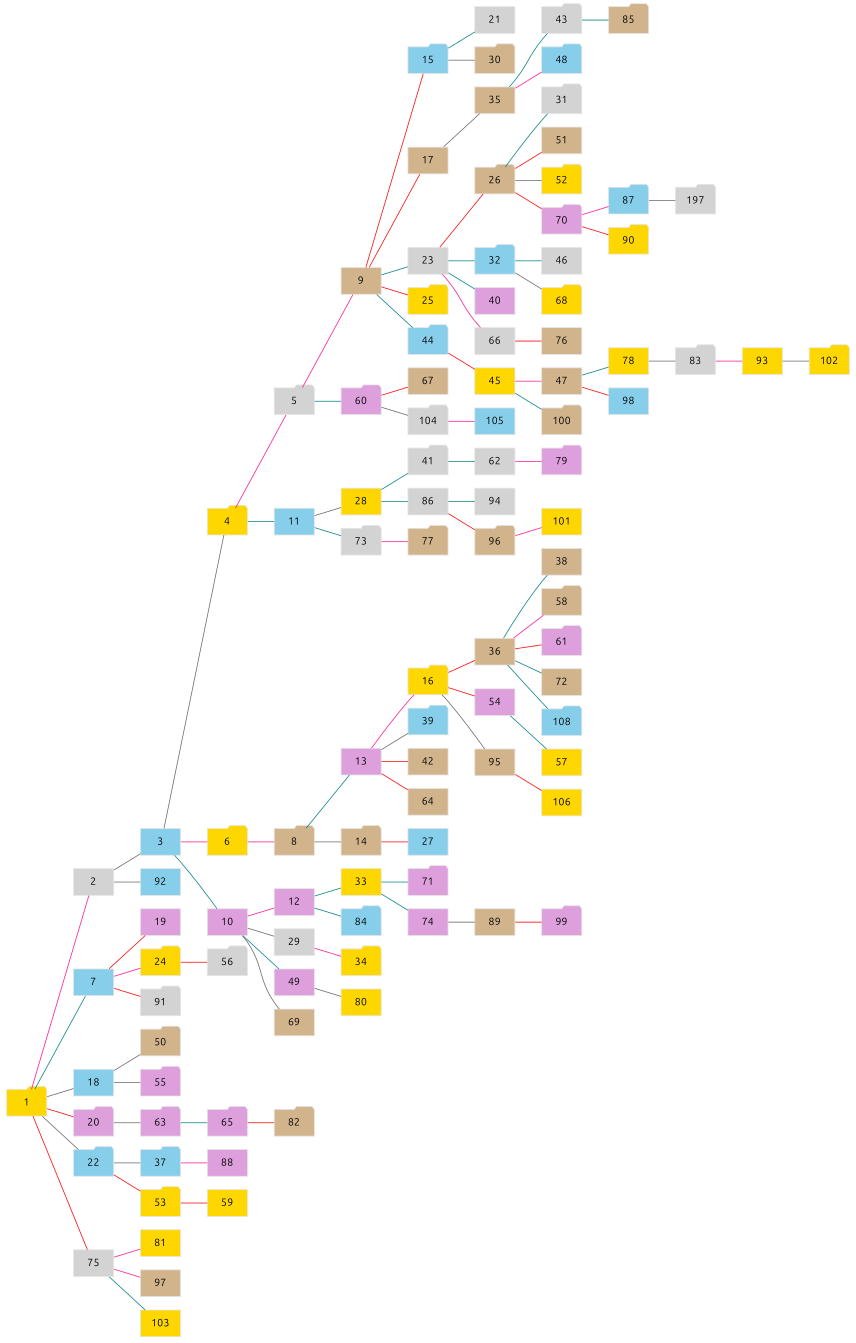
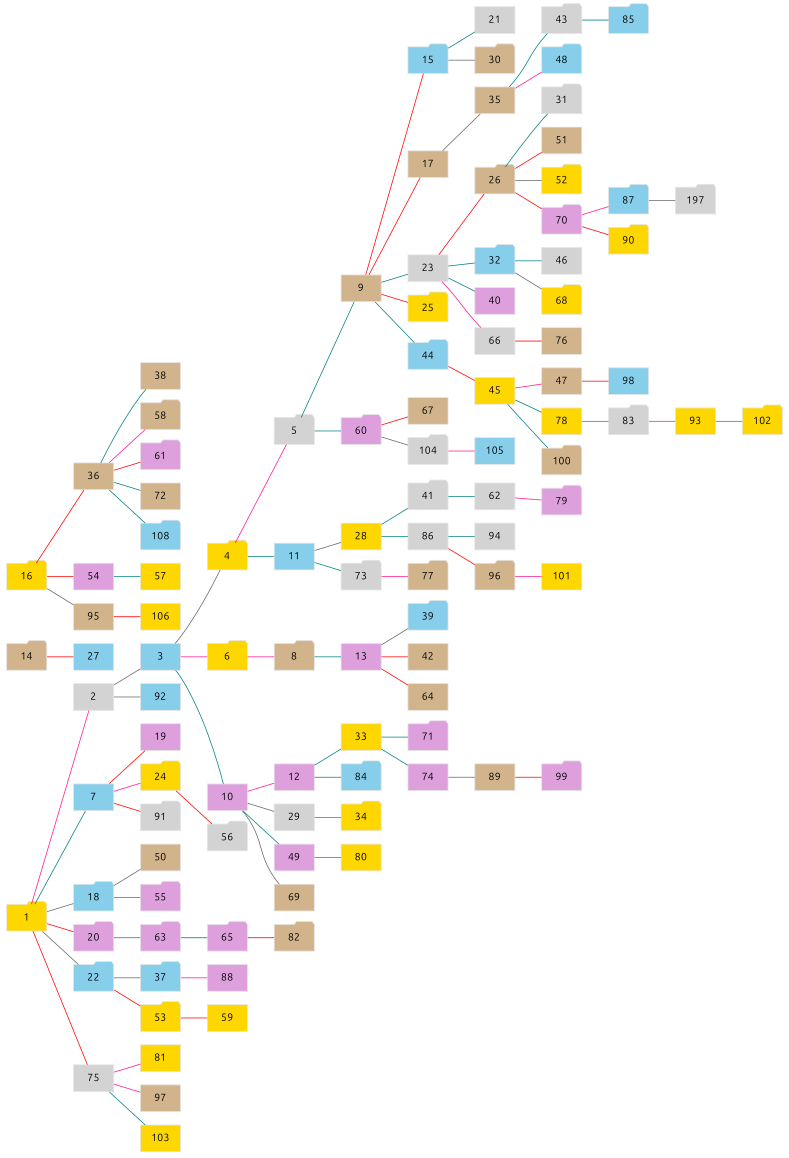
node "85": fillcolor tan -> skyblue
edge "9" -- "5": color deeppink -> teal
edge "78" -- "47": now "78" -- "45"
edge "16" -- "13": removed
edge "8" -- "14": removed
node "50": shape folder -> box
node "18": shape box -> folder
